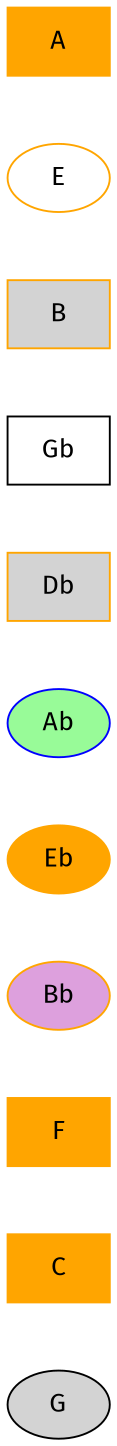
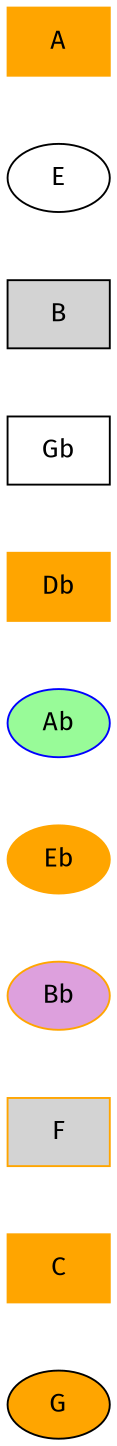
node "E": color orange -> black
node "B": color orange -> black
node "Db": fillcolor lightgrey -> orange
node "F": fillcolor orange -> lightgrey
node "G": fillcolor lightgrey -> orange
